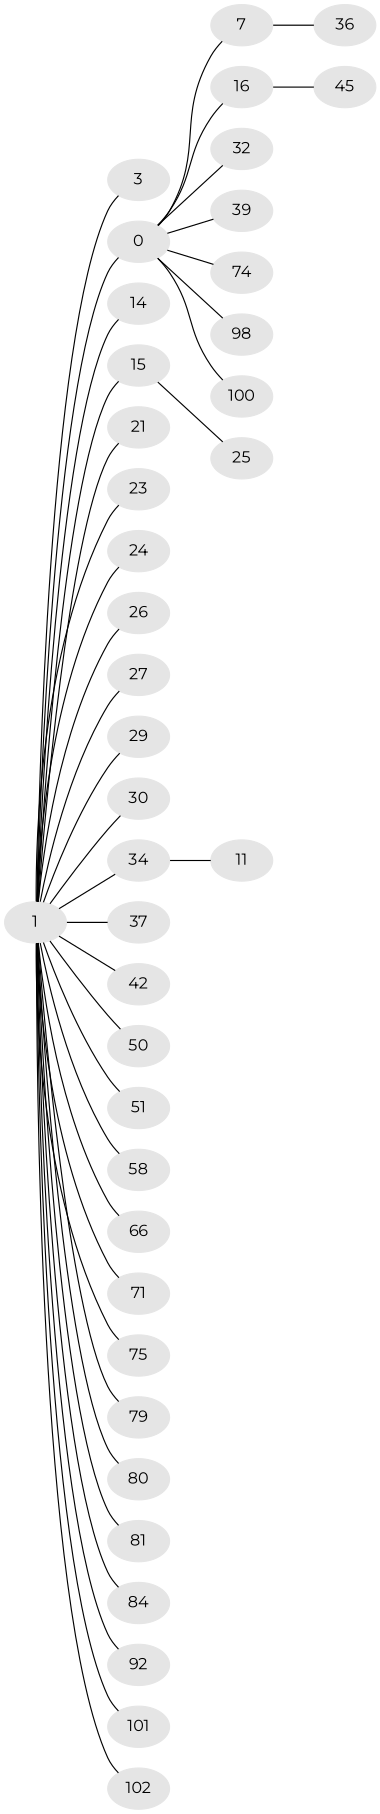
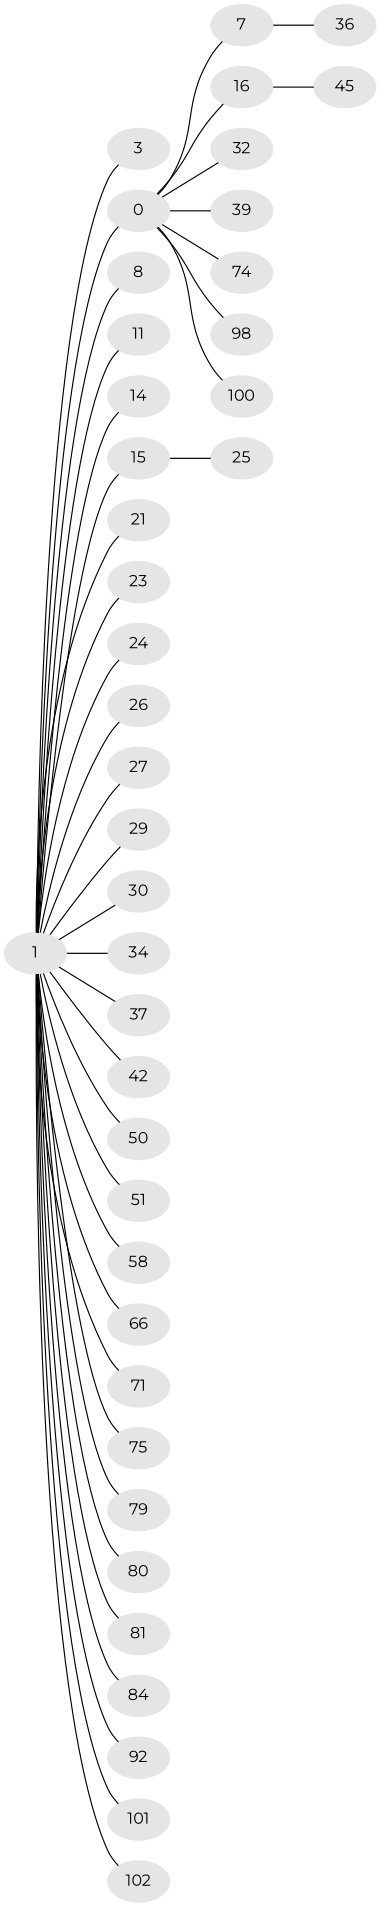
node "8": added
edge "34" -- "11": now "1" -- "11"
